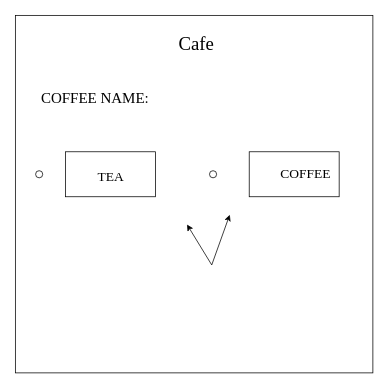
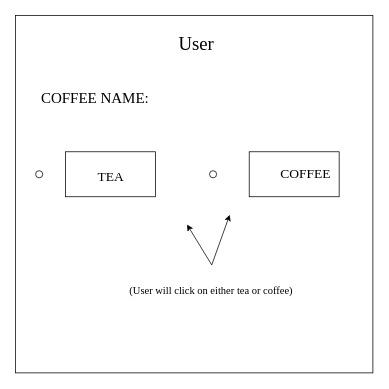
node "Cafe": label "Cafe" -> "User"
node "(User will click on either tea or coffee)": added
